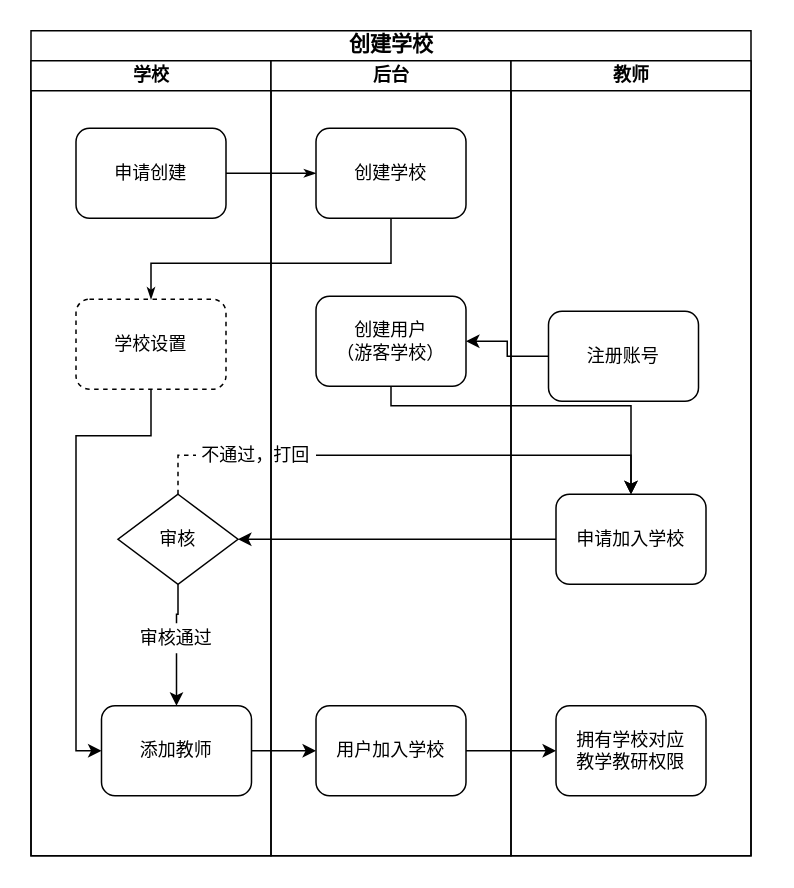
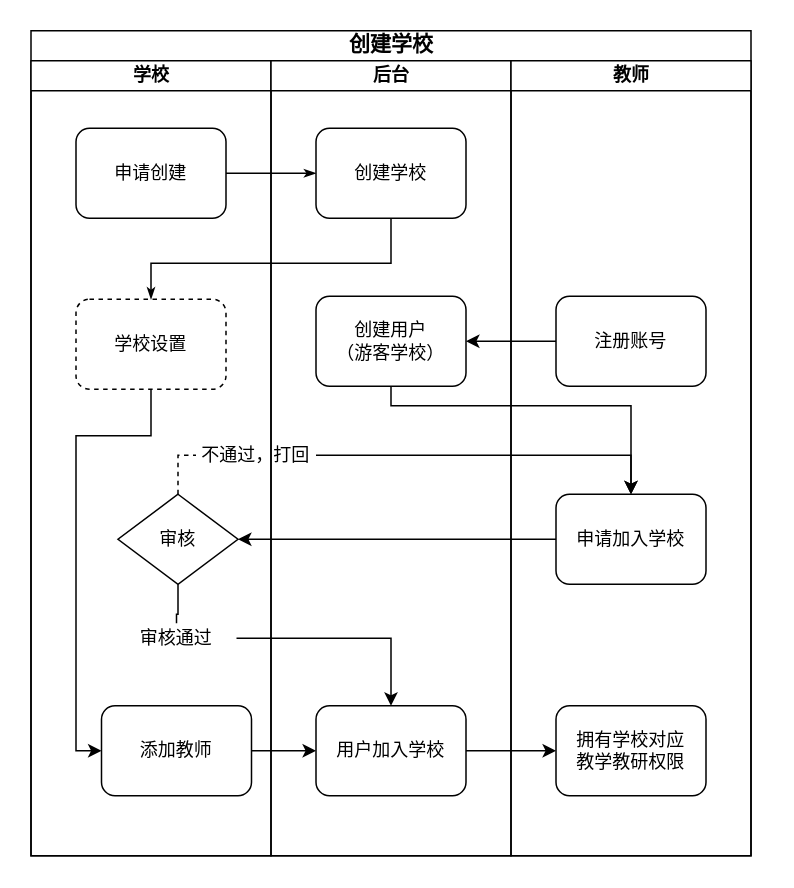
node "注册账号": moved (623, 356) -> (631, 341)
edge "审核通过" -> "添加教师": now "审核通过" -> "用户加入学校"
